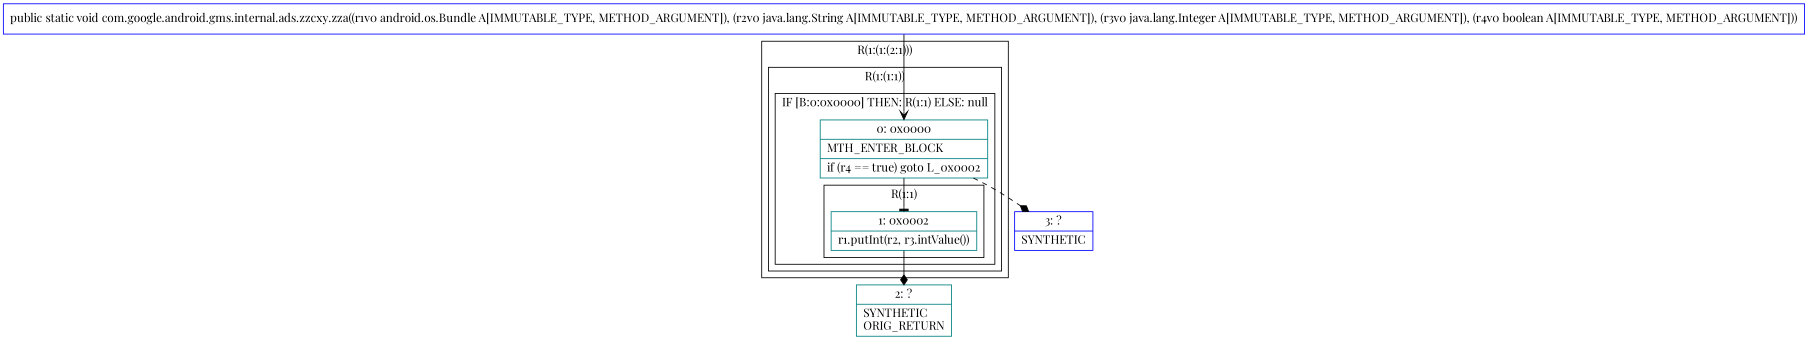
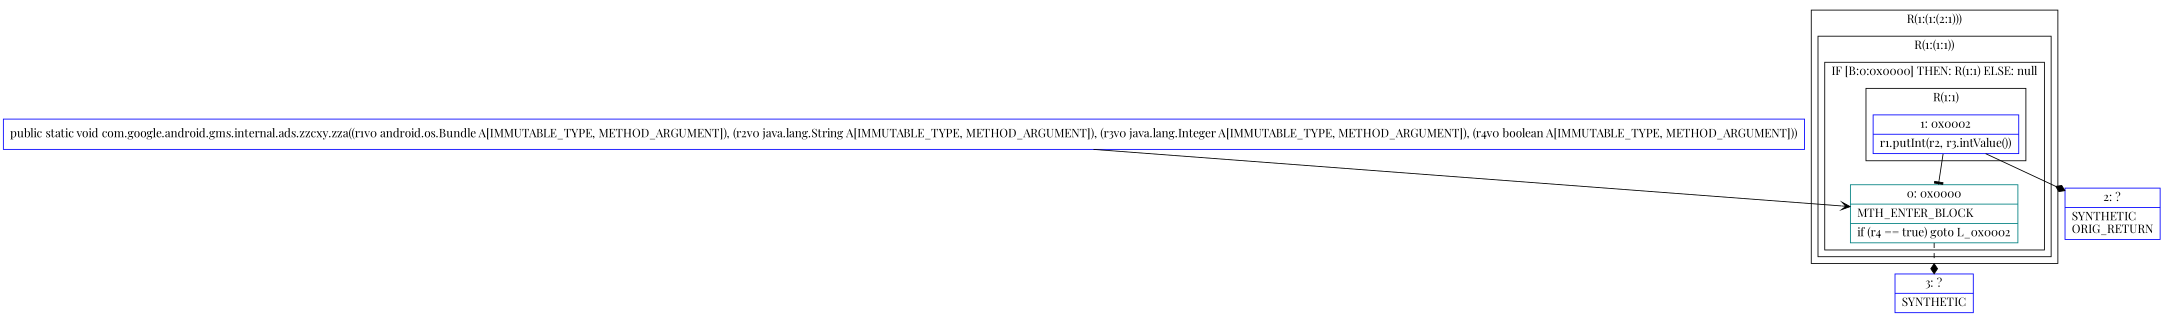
edge "0: 0x0000" -> "1: 0x0002": reversed
node "1: 0x0002": color teal -> blue
node "2: ?": color teal -> blue
